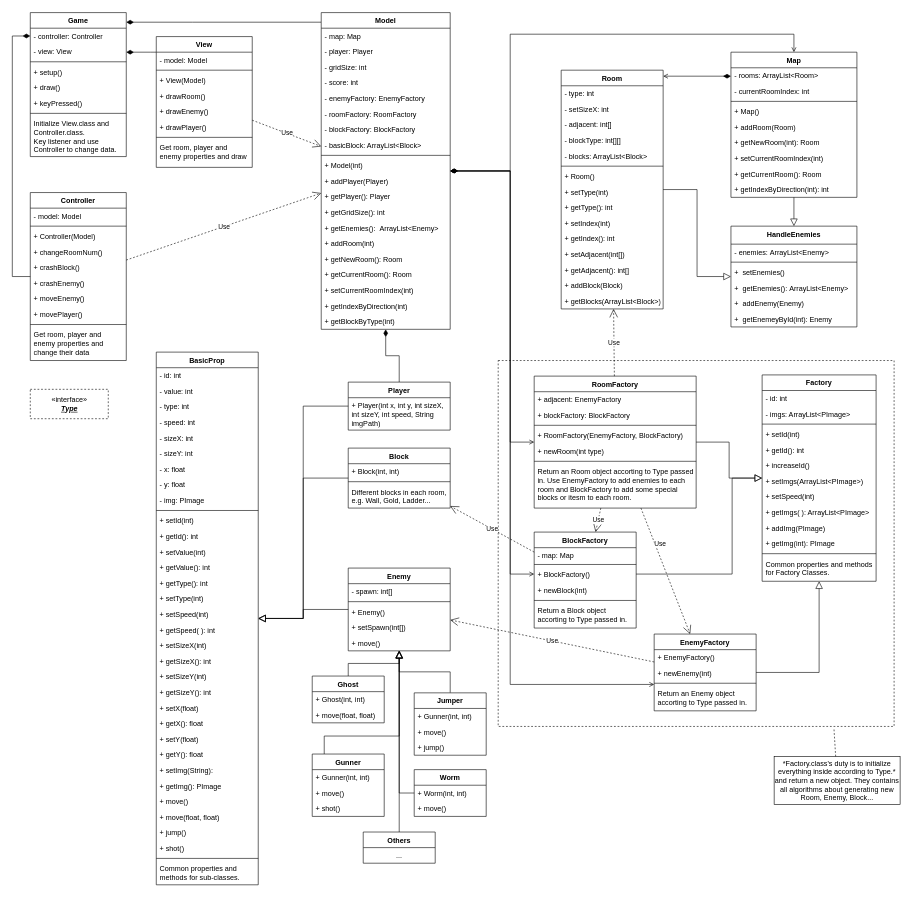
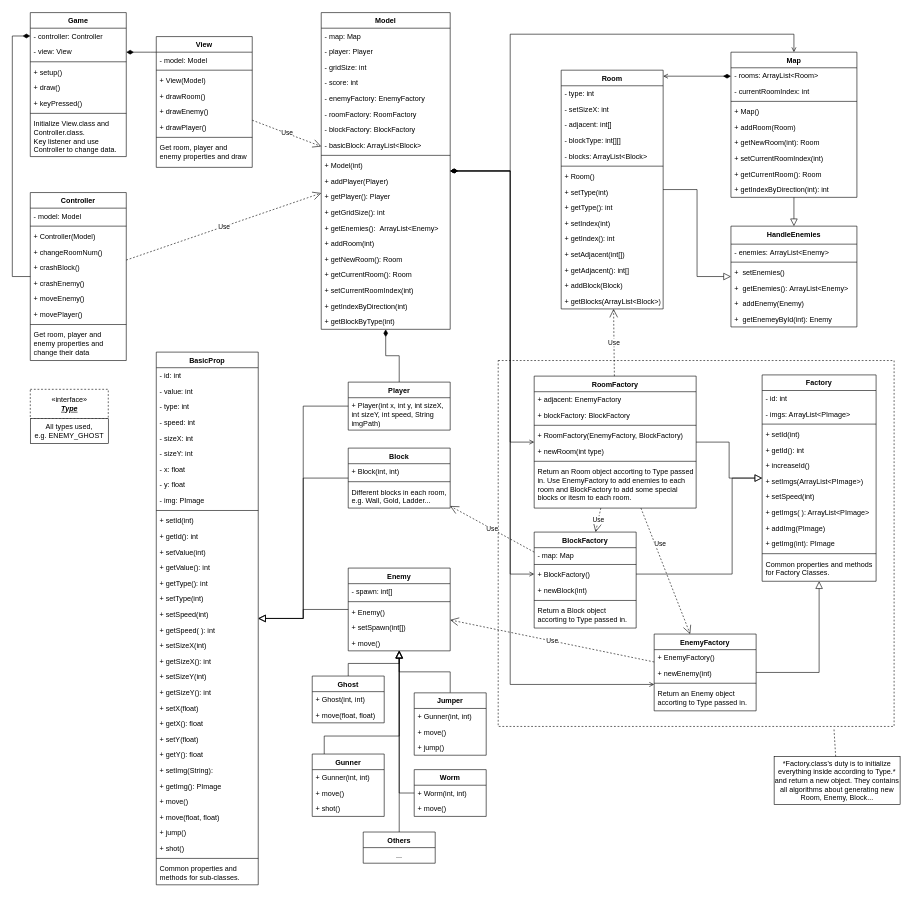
edge "Model" -> "Game": removed
node "All types used, e.g. ENEMY_GHOST": added
